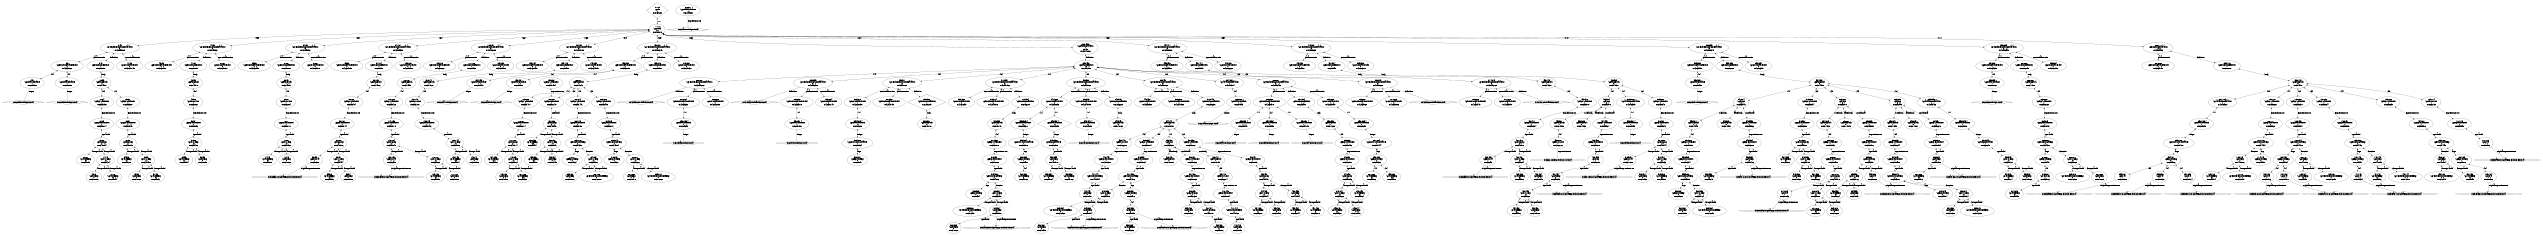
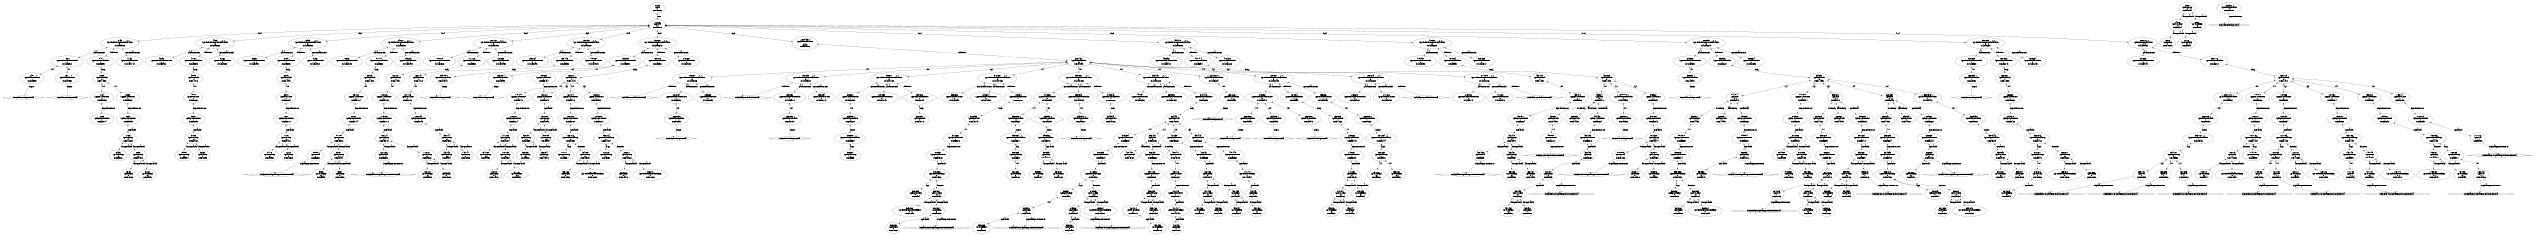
node "0:779 SgFile 1 0x813bcc8": shape diamond -> ellipse
edge "12:23 SgExpressionRoot 1 0x835e074" -- "13:22 SgAssignOp 2 0x83488a4": removed, label "operand_i"
node "181:182 SgVarRefExp 0 0x82faa30": shape ellipse -> diamond
